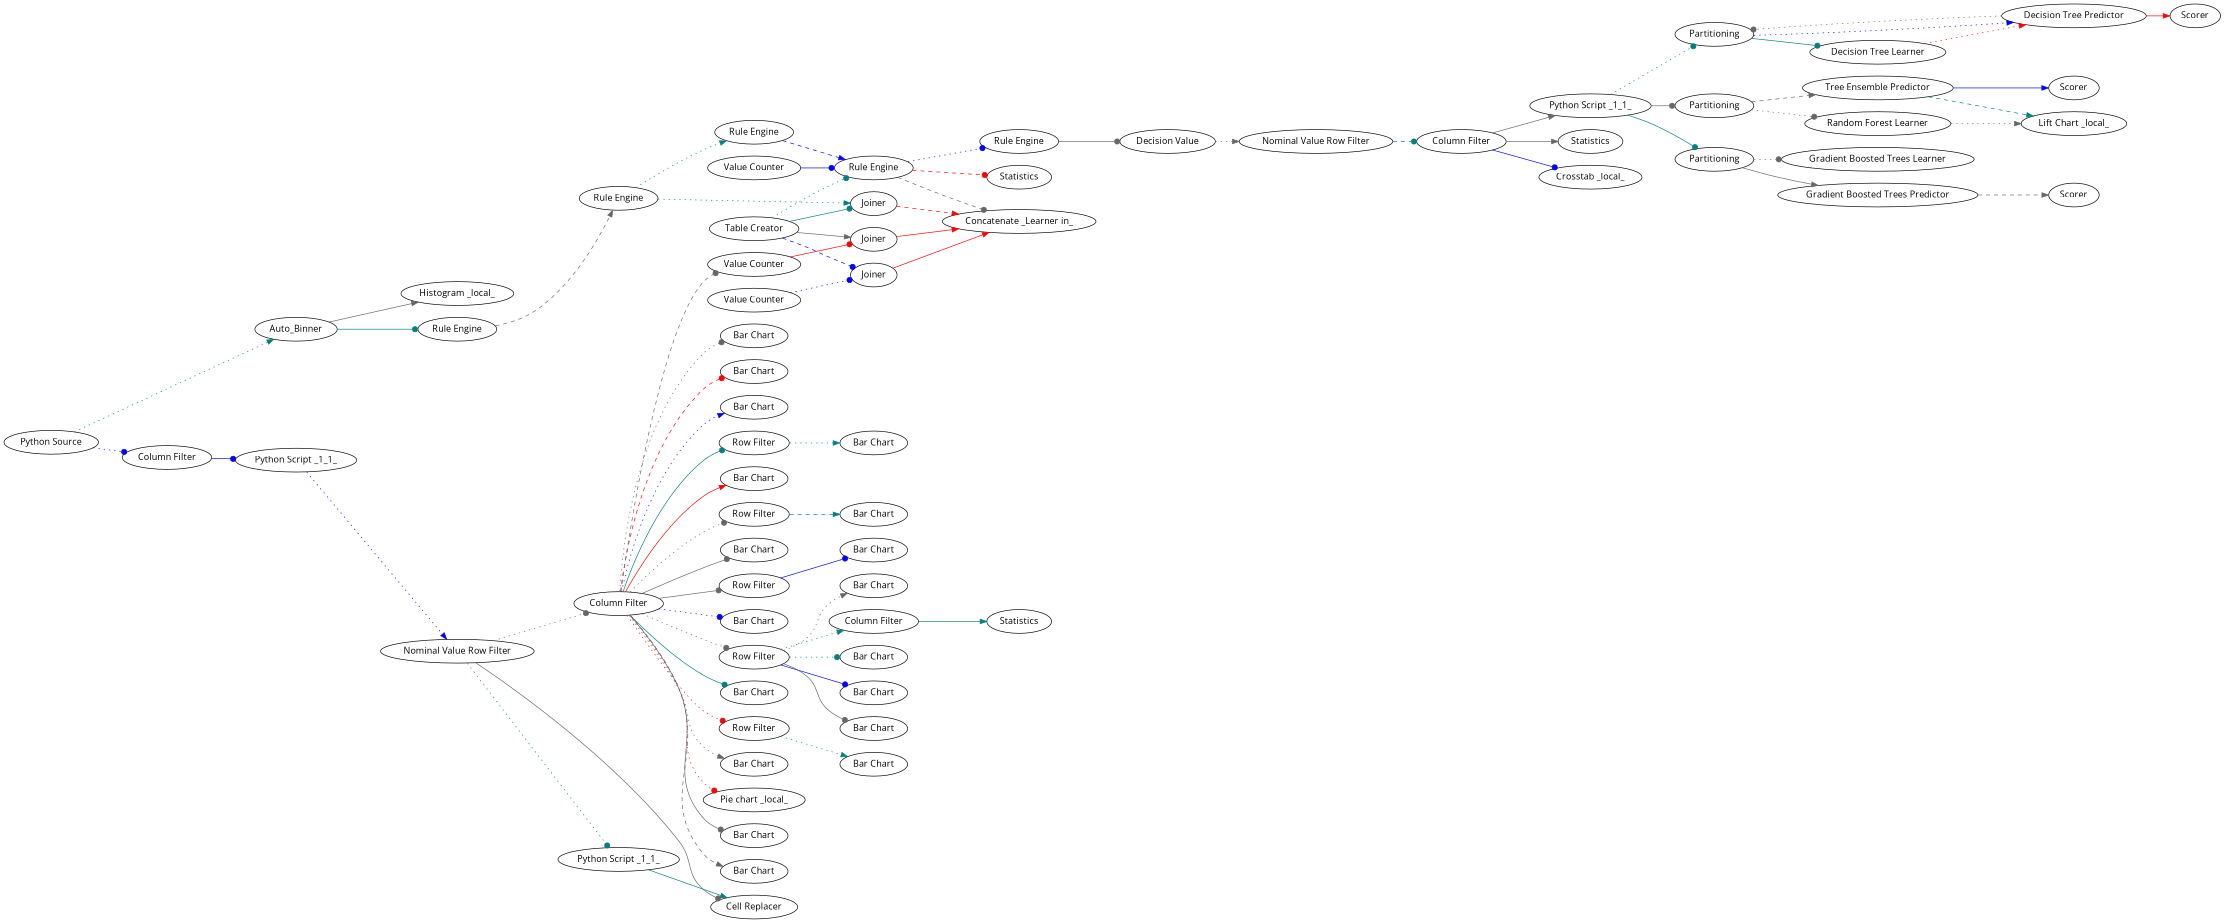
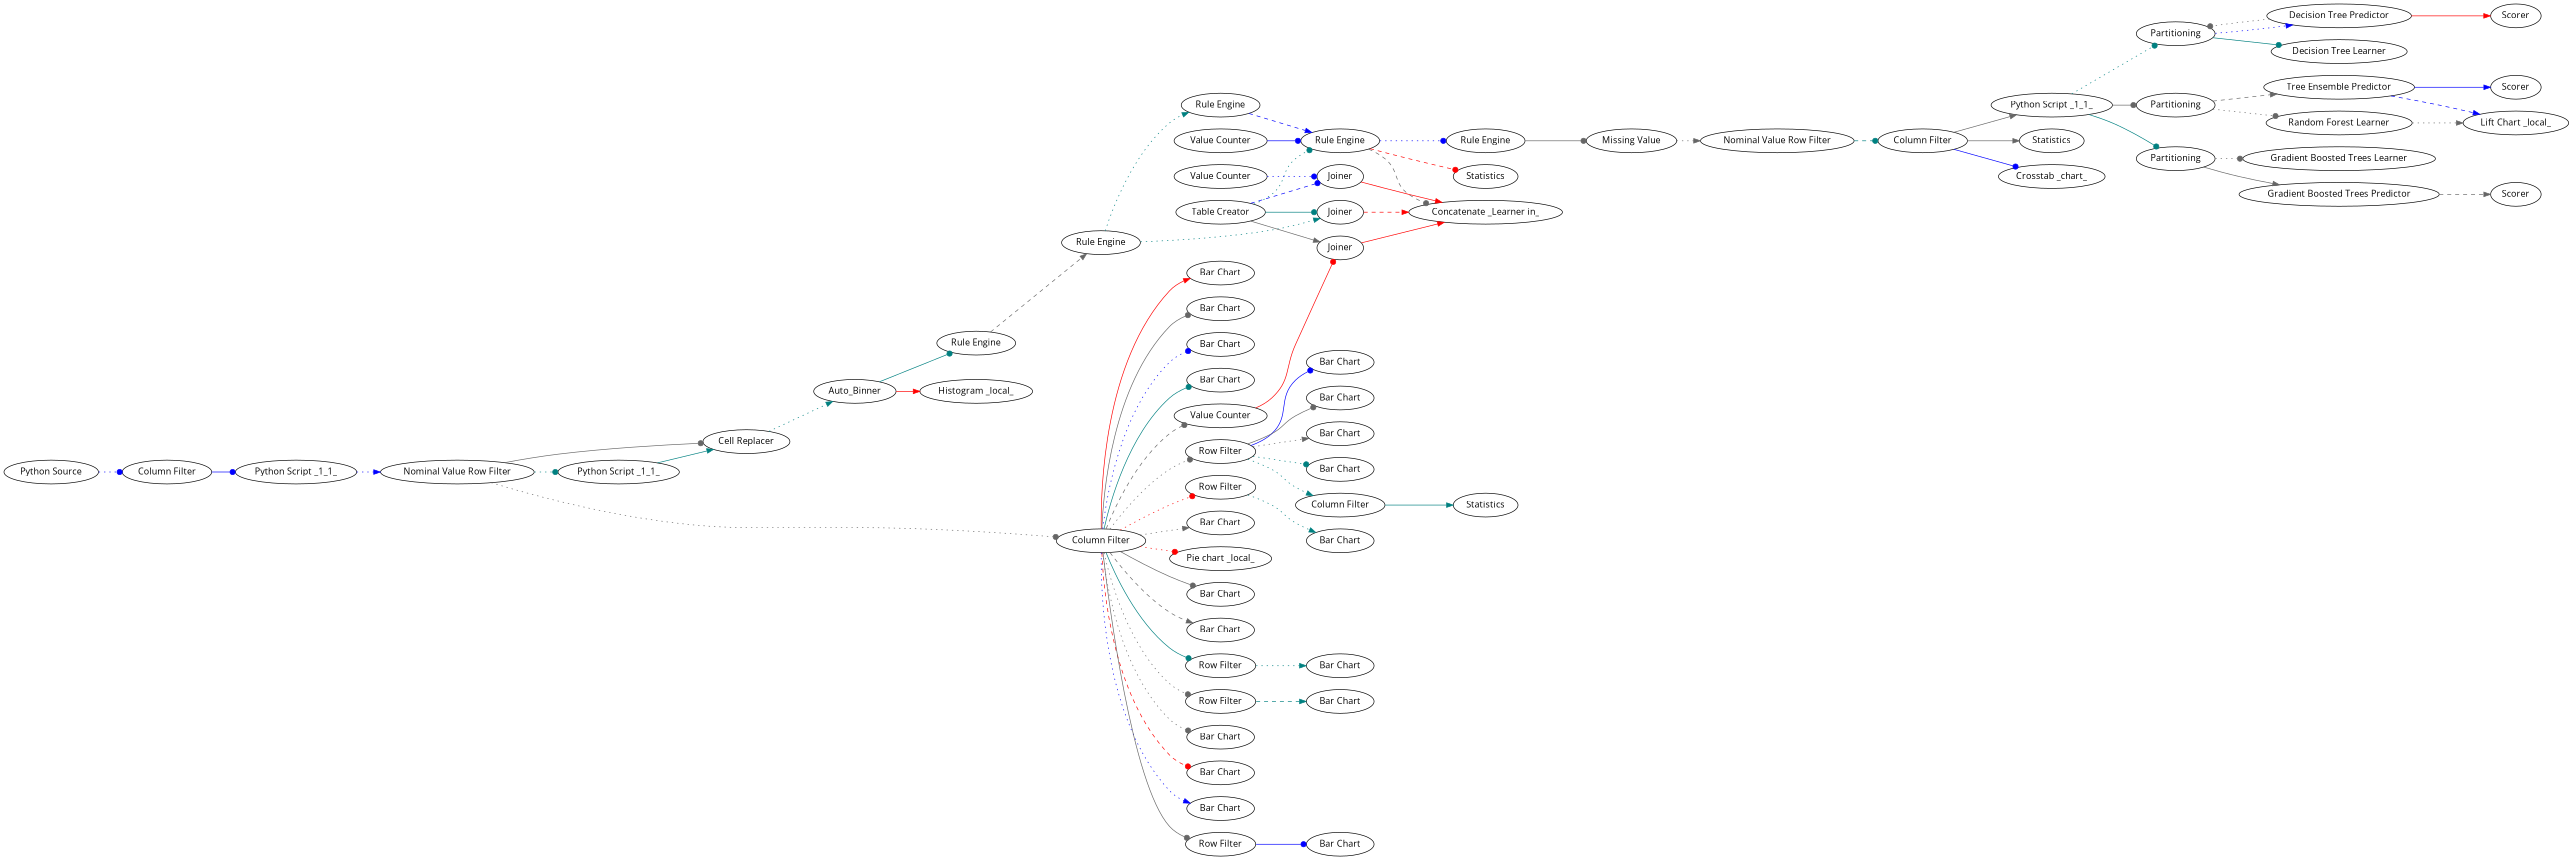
edge "Decision Tree Learner" -> "Decision Tree Predictor": removed
edge "Tree Ensemble Predictor" -> "Lift Chart _local_": color teal -> blue
node "Decision Value": label "Decision Value" -> "Missing Value"
node "Crosstab _local_": label "Crosstab _local_" -> "Crosstab _chart_"
edge "Auto_Binner" -> "Histogram _local_": color gray40 -> red
edge "Python Source" -> "Auto_Binner": now "Cell Replacer" -> "Auto_Binner"
